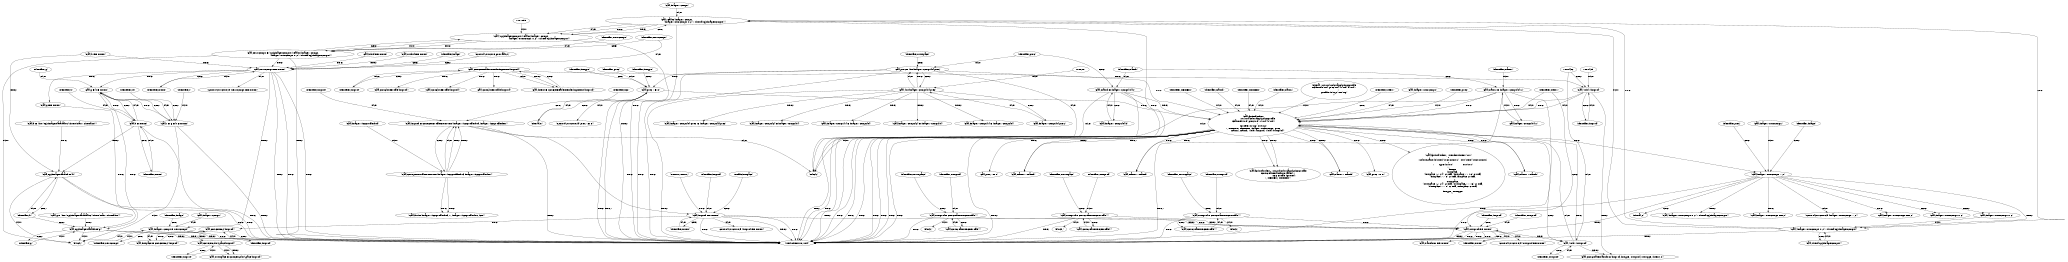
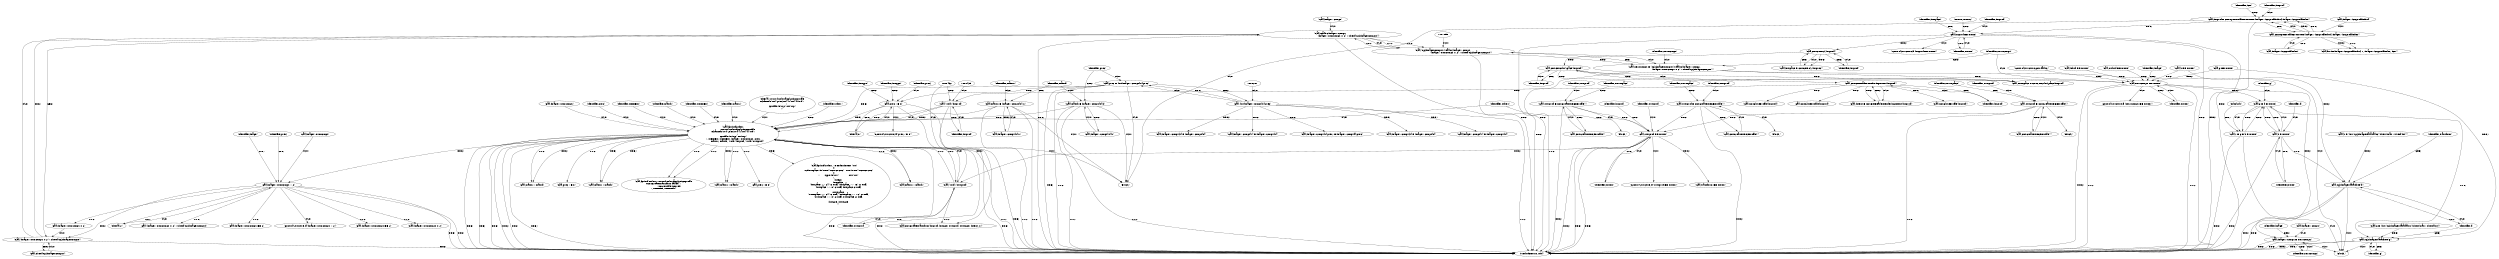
node "(Call,image->icc_profile_len)": added
node "(Identifier,out_space)": removed
edge "(Call,new_comps == NULL)" -> "(Call,g == NULL)": reversed
edge "(Call,cmsGetColorSpace(in_prof))" -> "(Call,cmsGetHeaderRenderingIntent(in_prof))": added, label "DDG:"
edge "(Call,out_space = cmsGetColorSpace(in_prof))" -> "(Call,cmsGetColorSpace(in_prof))": added, label "CFG:"
node "(Identifier,ok)": label "(Identifier,ok)" -> "(Block,ok)"
node "(Identifier,r)": removed
node "(Call,image->comps[0].prec)": removed
node "(Identifier,transform)": added
node "(Profile,in_space)": label "(Profile,in_space)" -> "(Identifier,in_space)"
edge "(Return,return;)" -> "(Call,in_prof == NULL)": label "DDG: " -> "CFG: "
edge "(Literal,2)" -> "(Call,image->numcomps > 2)": added, label "AST:"
edge "(Call,in_prof == NULL)" -> "(Call,out_prof == NULL)": removed, label "DDG:"
node "(Call,in_space = cmsGetPCS(in_prof))": label "(Call,in_space = cmsGetPCS(in_prof))" -> "(Call,in_space = cmsGetPCS(in_prec))"
